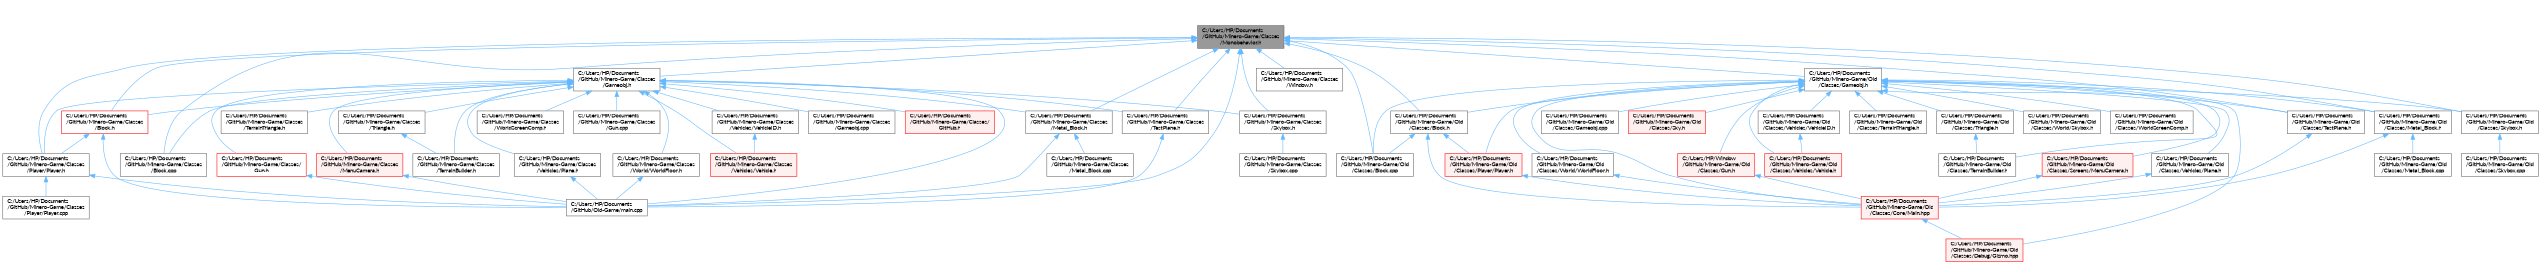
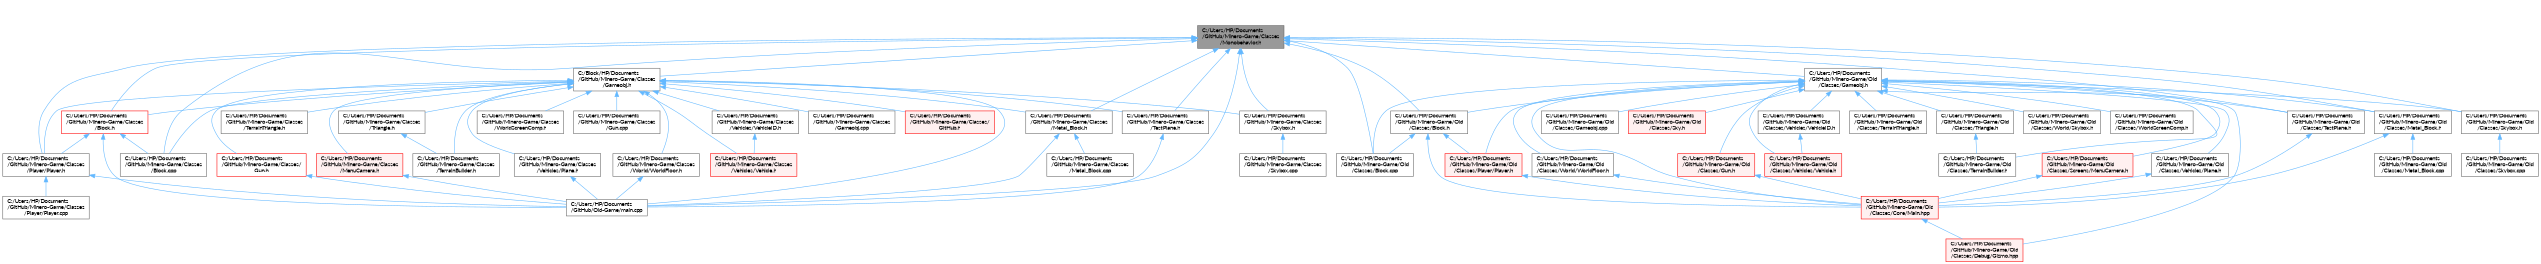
node "C:/Users/HP/Documents /GitHub/Minero-Game/Classes /Gameobj.h": label "C:/Users/HP/Documents /GitHub/Minero-Game/Classes /Gameobj.h" -> "C:/Block/HP/Documents /GitHub/Minero-Game/Classes /Gameobj.h"
node "C:/Users/HP/Documents /GitHub/Minero-Game/Classes /Window.h": removed
edge "C:/Users/HP/Documents /GitHub/Minero-Game/Classes /Block.cpp" -> "C:/Users/HP/Documents /GitHub/Minero-Game/Classes /Block.h": added
node "C:/Users/HP/Window /GitHub/Minero-Game/Old /Classes/Gun.h": label "C:/Users/HP/Window /GitHub/Minero-Game/Old /Classes/Gun.h" -> "C:/Users/HP/Documents /GitHub/Minero-Game/Old /Classes/Gun.h"
